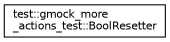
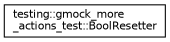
node "test::gmock_more _actions_test::BoolResetter": label "test::gmock_more _actions_test::BoolResetter" -> "testing::gmock_more _actions_test::BoolResetter"
